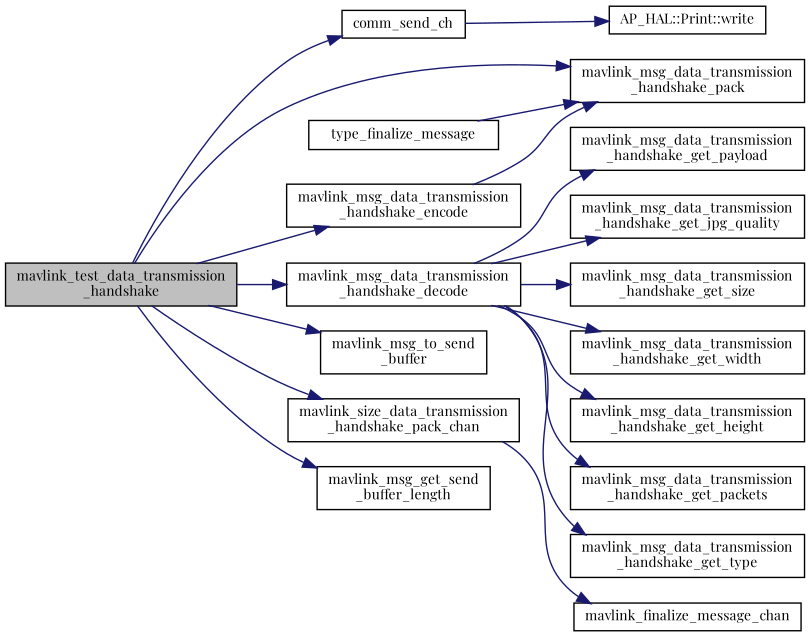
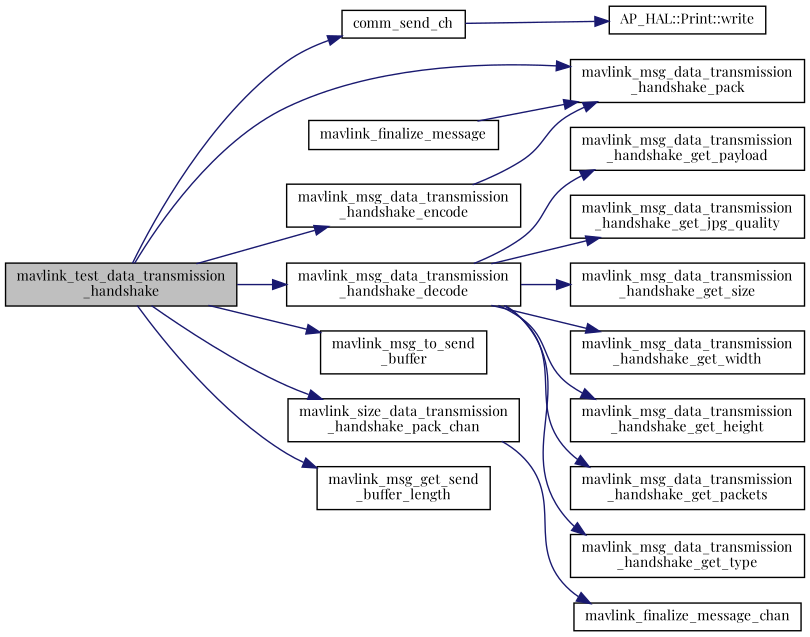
node "type_finalize_message": label "type_finalize_message" -> "mavlink_finalize_message"
